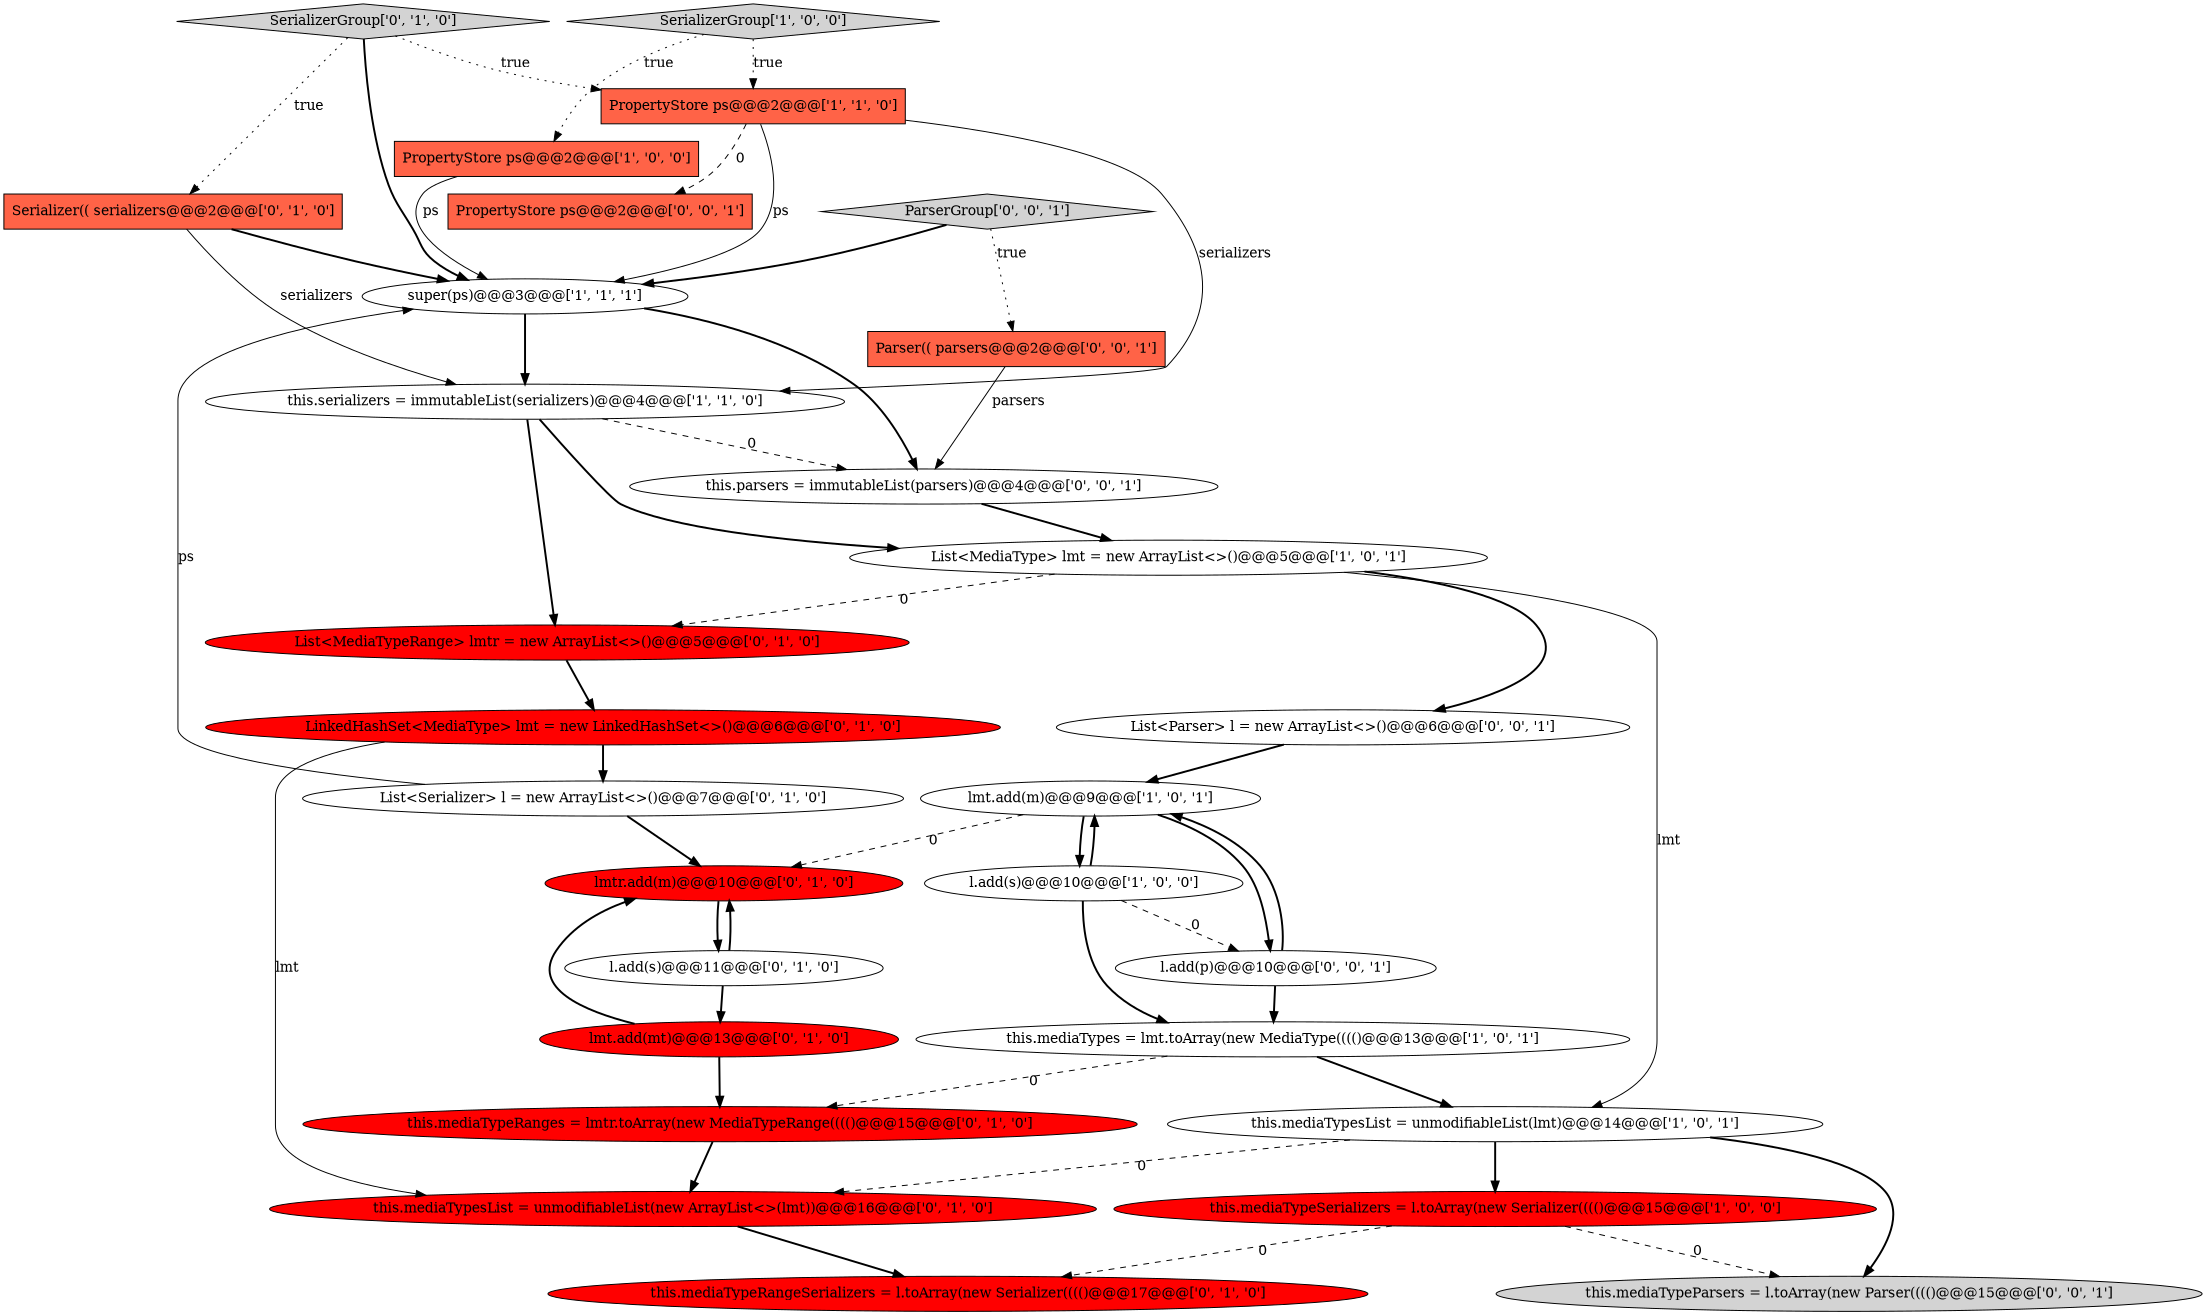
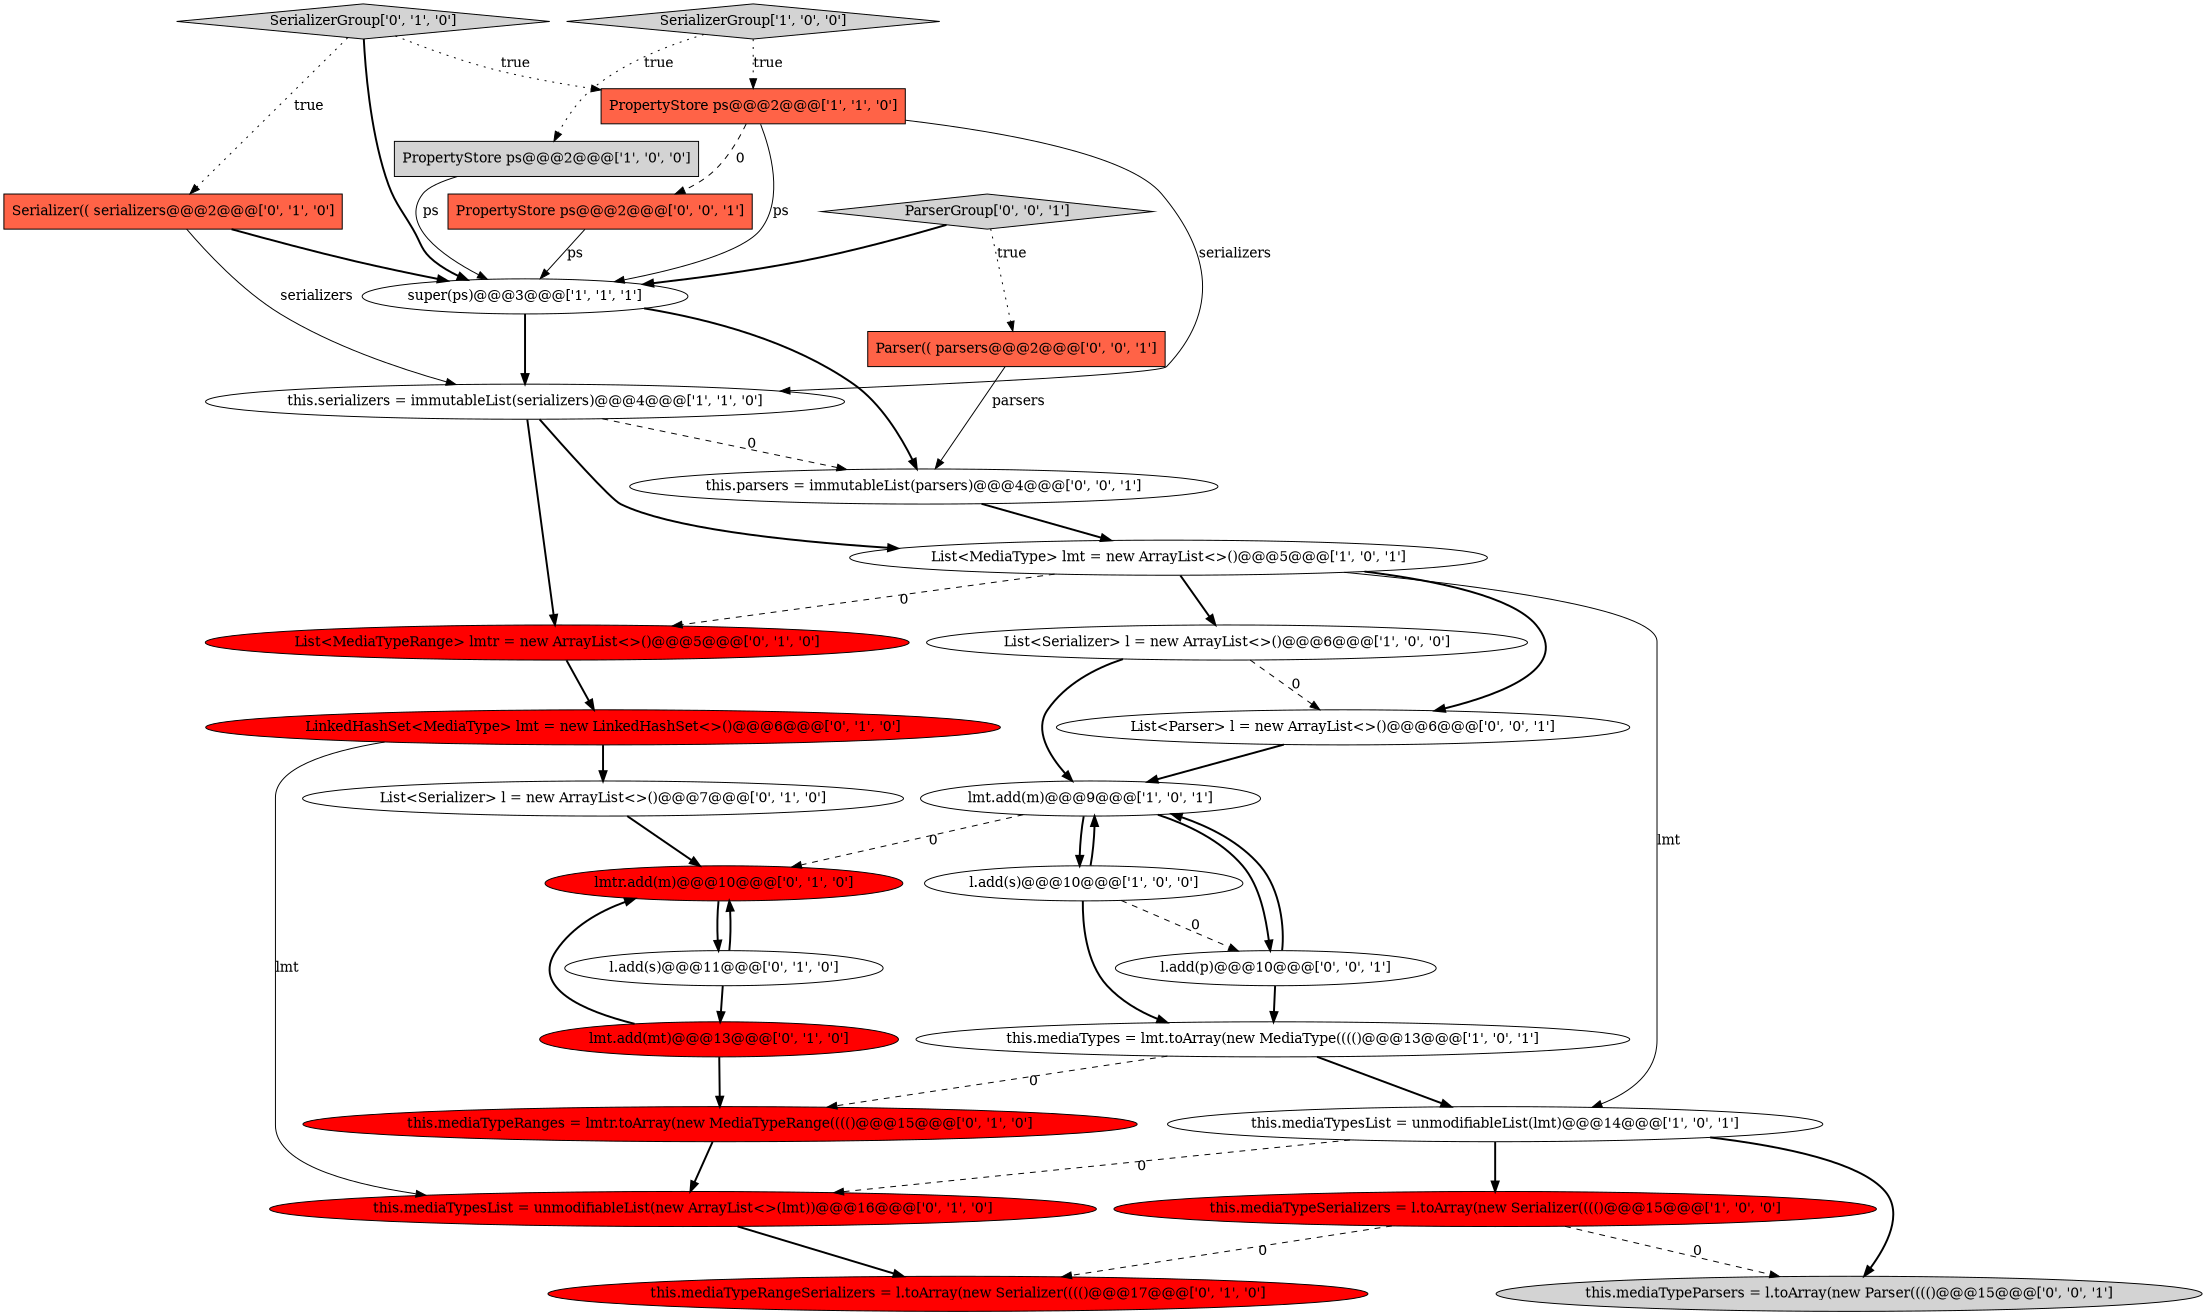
node "PropertyStore ps@@@2@@@['1', '0', '0']": fillcolor tomato -> lightgray
edge "List<Serializer> l = new ArrayList<>()@@@7@@@['0', '1', '0']" -> "super(ps)@@@3@@@['1', '1', '1']": now "PropertyStore ps@@@2@@@['0', '0', '1']" -> "super(ps)@@@3@@@['1', '1', '1']"
node "List<Serializer> l = new ArrayList<>()@@@6@@@['1', '0', '0']": added
